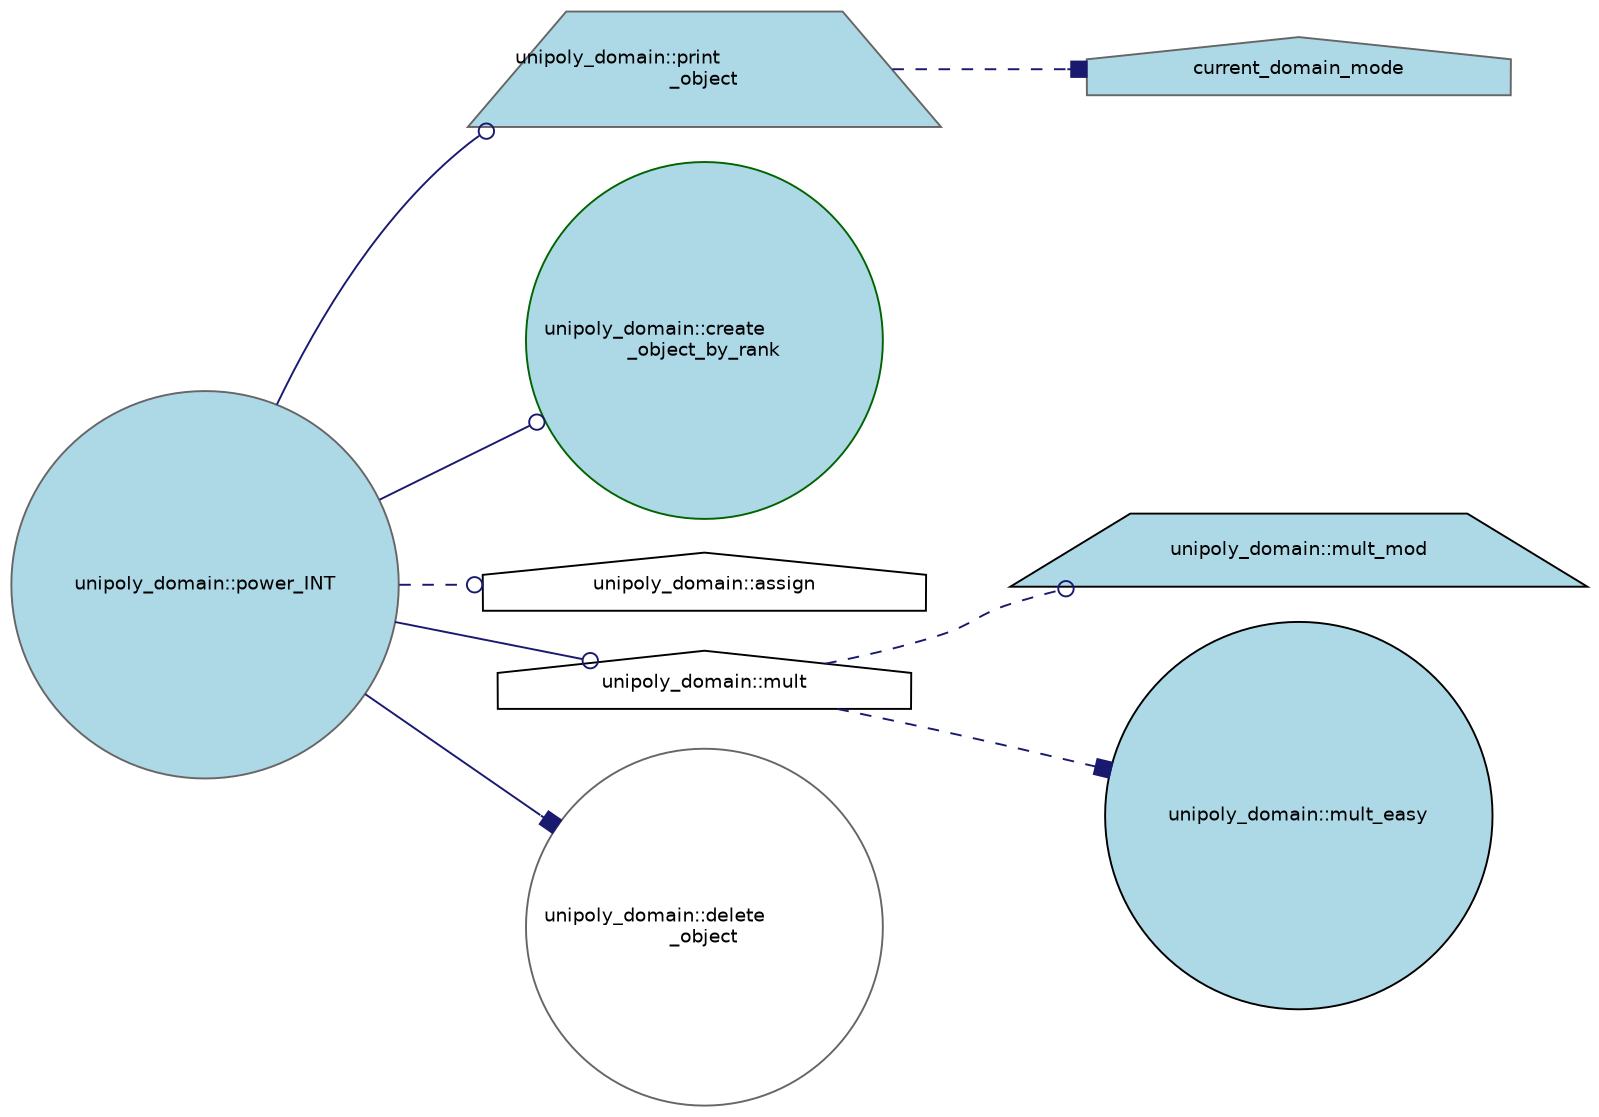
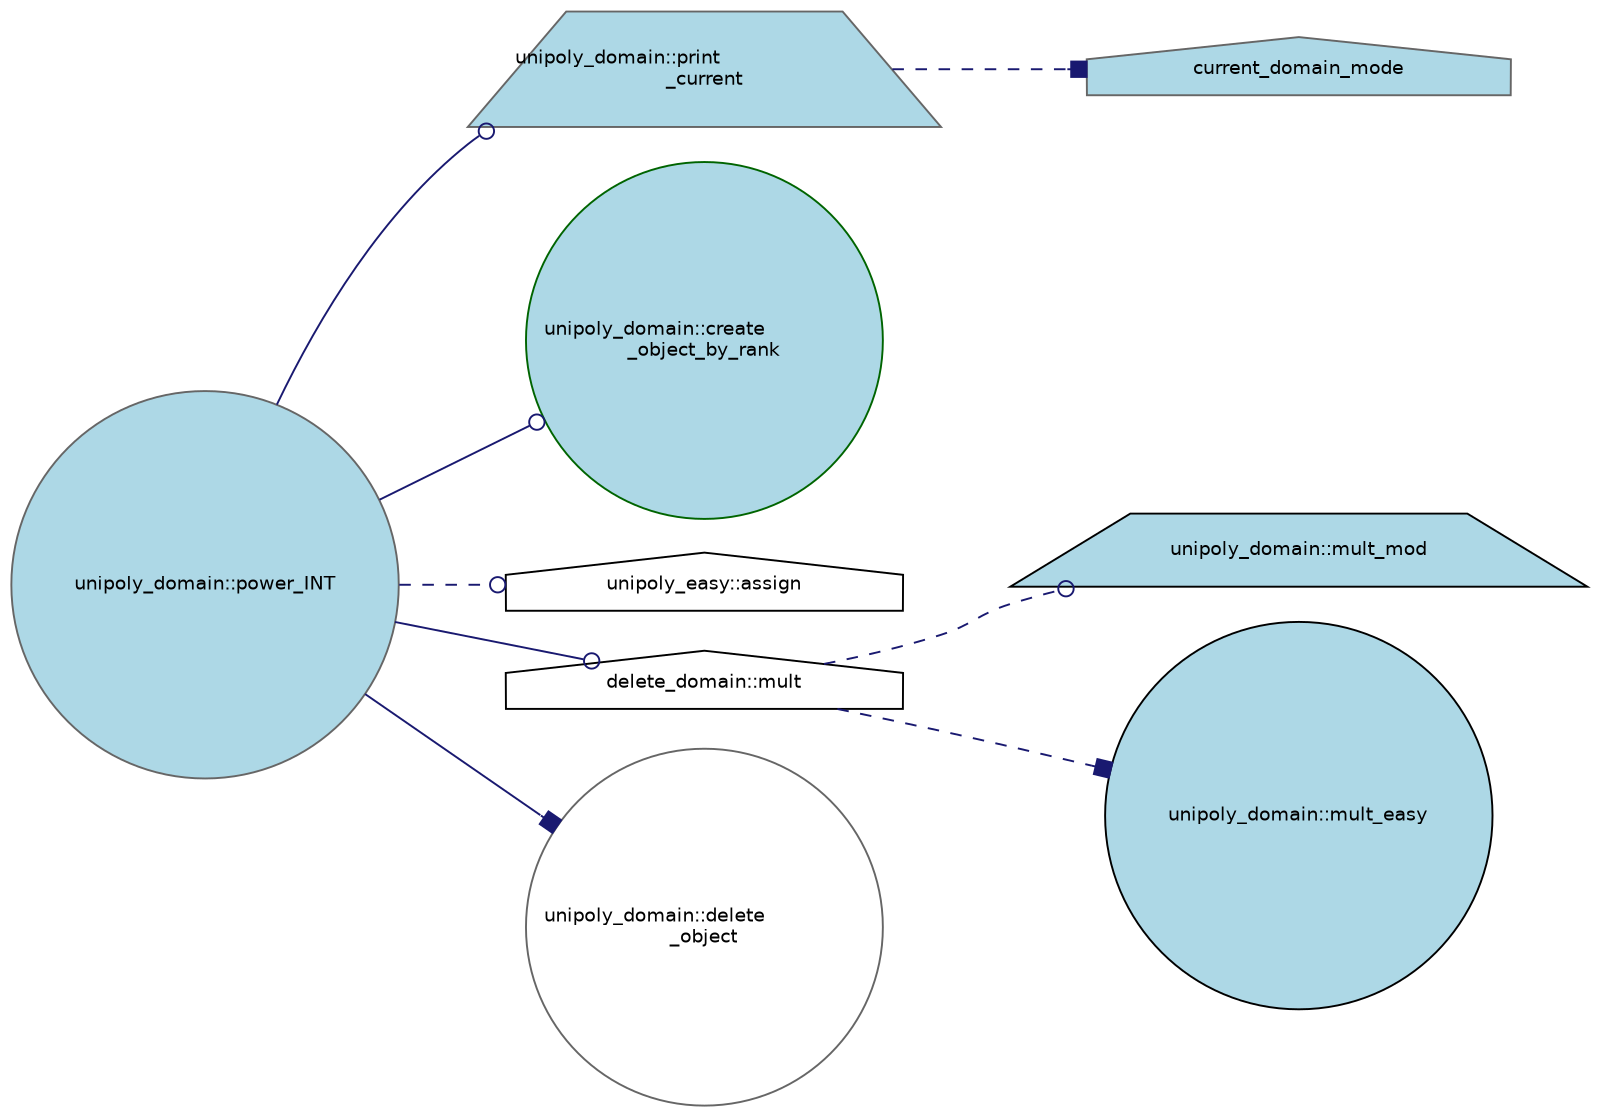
node "unipoly_domain::print _object": label "unipoly_domain::print _object" -> "unipoly_domain::print _current"
node "unipoly_domain::assign": label "unipoly_domain::assign" -> "unipoly_easy::assign"
node "unipoly_domain::mult": label "unipoly_domain::mult" -> "delete_domain::mult"
